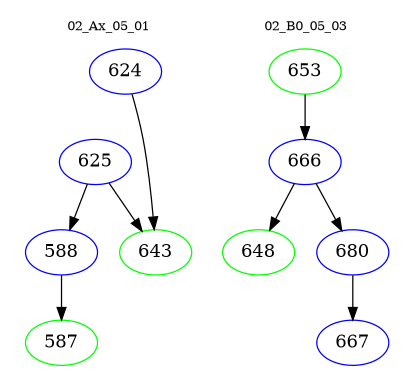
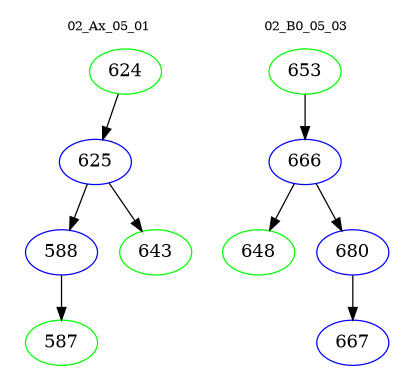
node "624": color blue -> green
edge "624" -> "643": now "624" -> "625"
